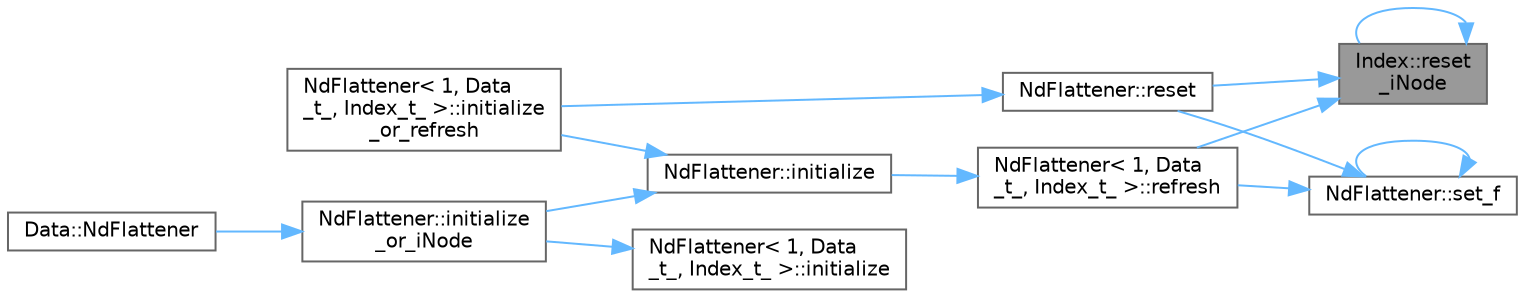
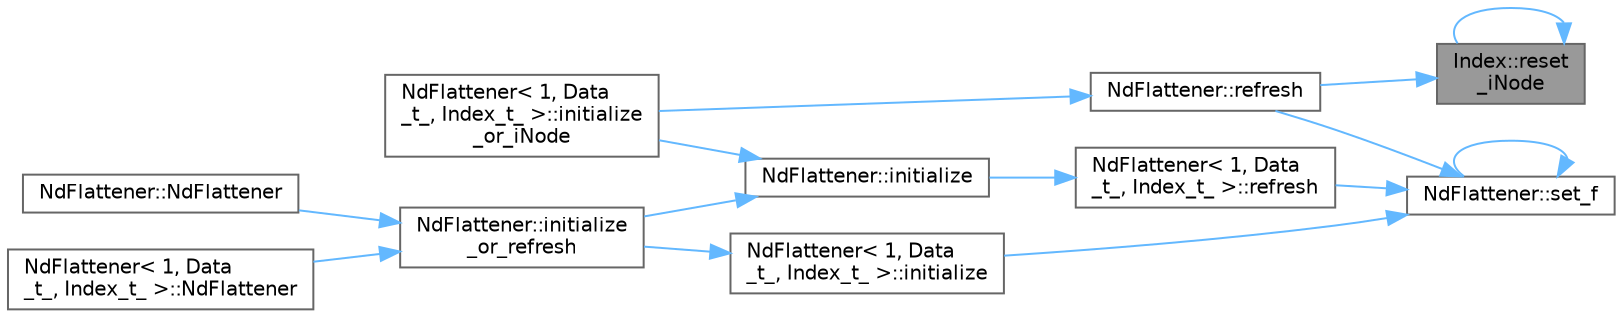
node "NdFlattener::reset": label "NdFlattener::reset" -> "NdFlattener::refresh"
node "NdFlattener< 1, Data _t_, Index_t_ >::initialize _or_refresh": label "NdFlattener< 1, Data _t_, Index_t_ >::initialize _or_refresh" -> "NdFlattener< 1, Data _t_, Index_t_ >::initialize _or_iNode"
edge "NdFlattener< 1, Data _t_, Index_t_ >::refresh" -> "Index::reset _iNode": removed
node "Data::NdFlattener": label "Data::NdFlattener" -> "NdFlattener::NdFlattener"
node "NdFlattener::initialize _or_iNode": label "NdFlattener::initialize _or_iNode" -> "NdFlattener::initialize _or_refresh"
edge "NdFlattener< 1, Data _t_, Index_t_ >::initialize" -> "NdFlattener::set_f": added
node "NdFlattener< 1, Data _t_, Index_t_ >::NdFlattener": added
